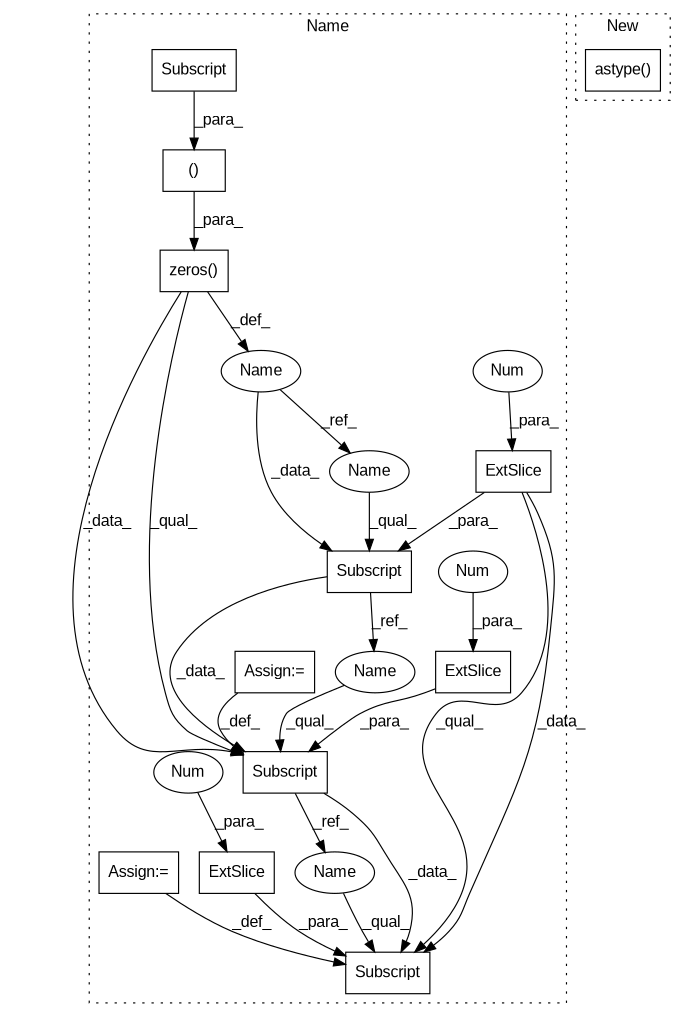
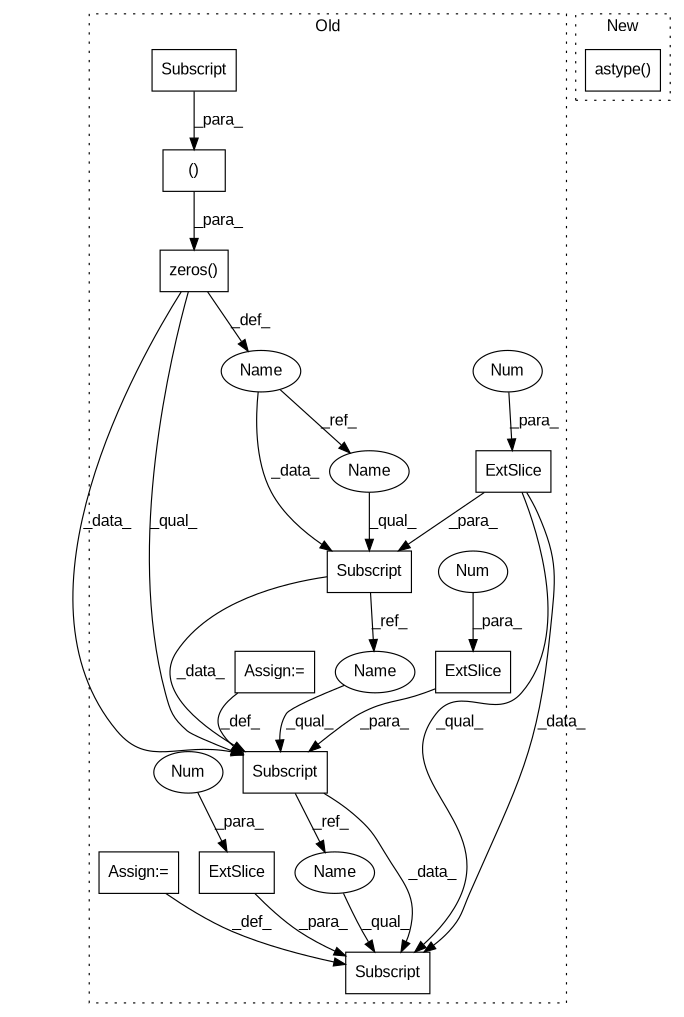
cluster "Name": label "Name" -> "Old"
